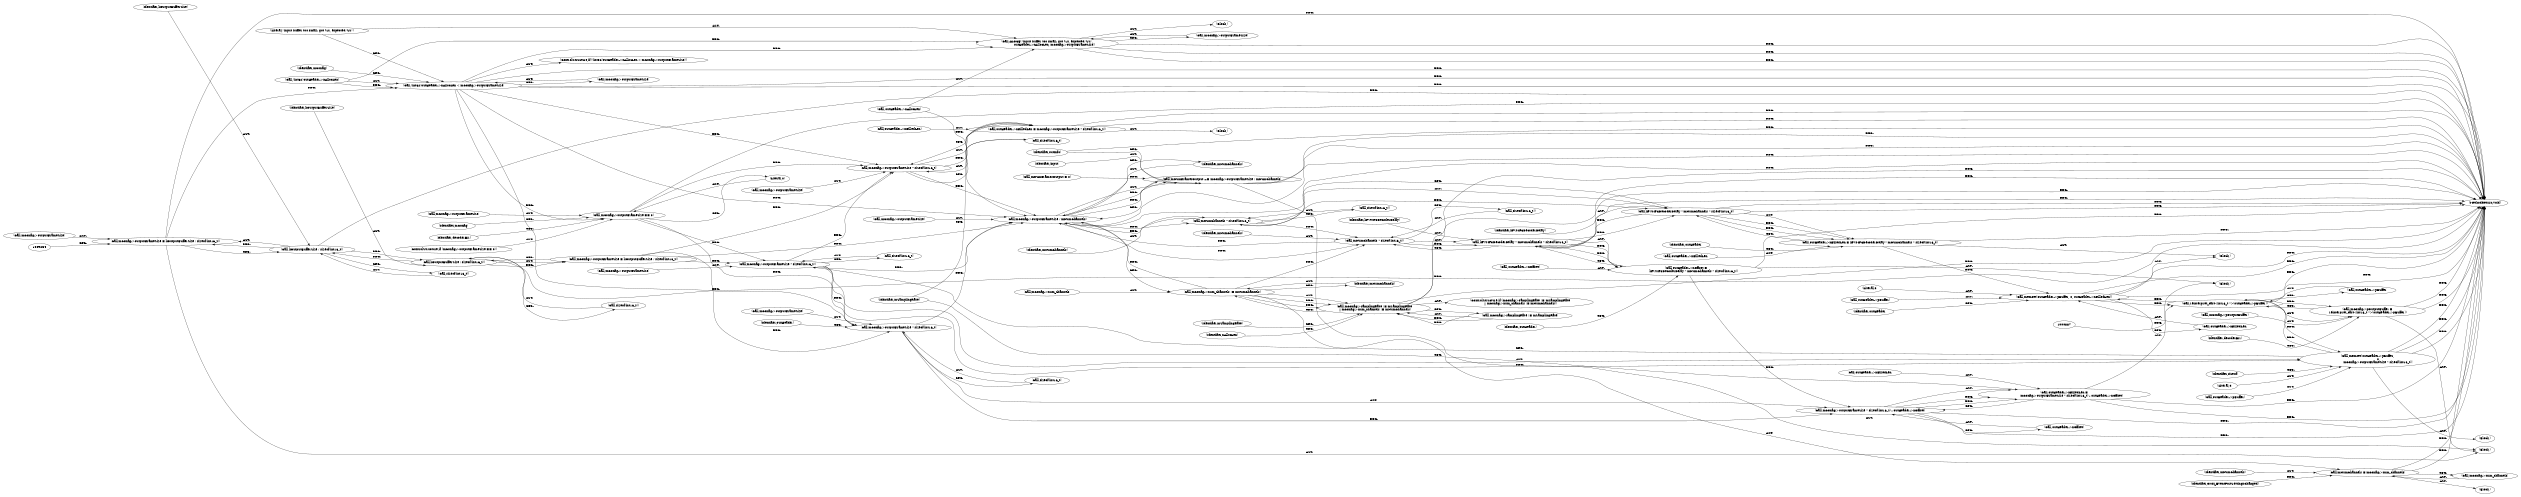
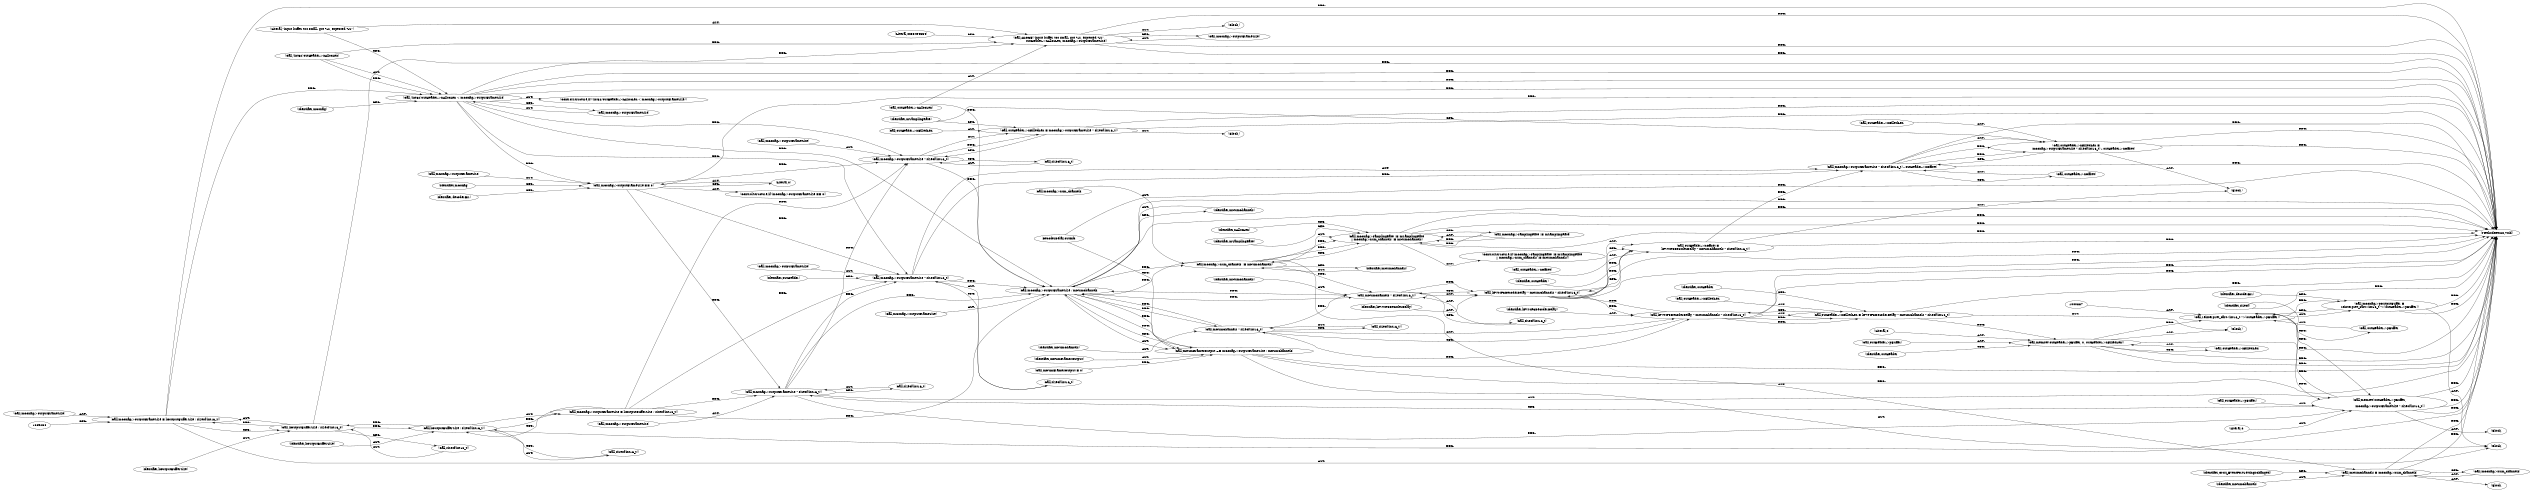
node "(Literal,0x534e4554)": added
node "(Identifier,outInfo)": label "(Identifier,outInfo)" -> "(DecoderDelay,outInfo)"
node "(Identifier,input)": label "(Identifier,input)" -> "(Identifier,mNumFramesOutput)"
edge "(ControlStructure,if (mConfig->outputFrameSize == 0))" -> "(Call,mConfig->outputFrameSize == 0)": reversed
edge "(Call,mConfig->outputFrameSize / mNumChannels)" -> "(Call,mConfig->num_channels != mNumChannels)": label "CFG: " -> "DDG: "
edge "(Call,reinterpret_cast<int16_t *>(outHeader->pBuffer))" -> "(MethodReturn,void)": now "(Identifier,sizeof)" -> "(MethodReturn,void)"
edge "(Call,reinterpret_cast<int16_t *>(outHeader->pBuffer))" -> "(Call,memset(outHeader->pBuffer, 0, outHeader->nFilledLen))": removed, label "DDG:"
node "(Call,mConfig->pOutputBuffer)": removed
edge "1000887" -> "(Call,reinterpret_cast<int16_t *>(outHeader->pBuffer))": label "DDG: " -> "AST: "
edge "(Identifier,OMX_EventPortSettingsChanged)" -> "(Call,mNumChannels = mConfig->num_channels)": label "DDG: " -> "CFG: "
